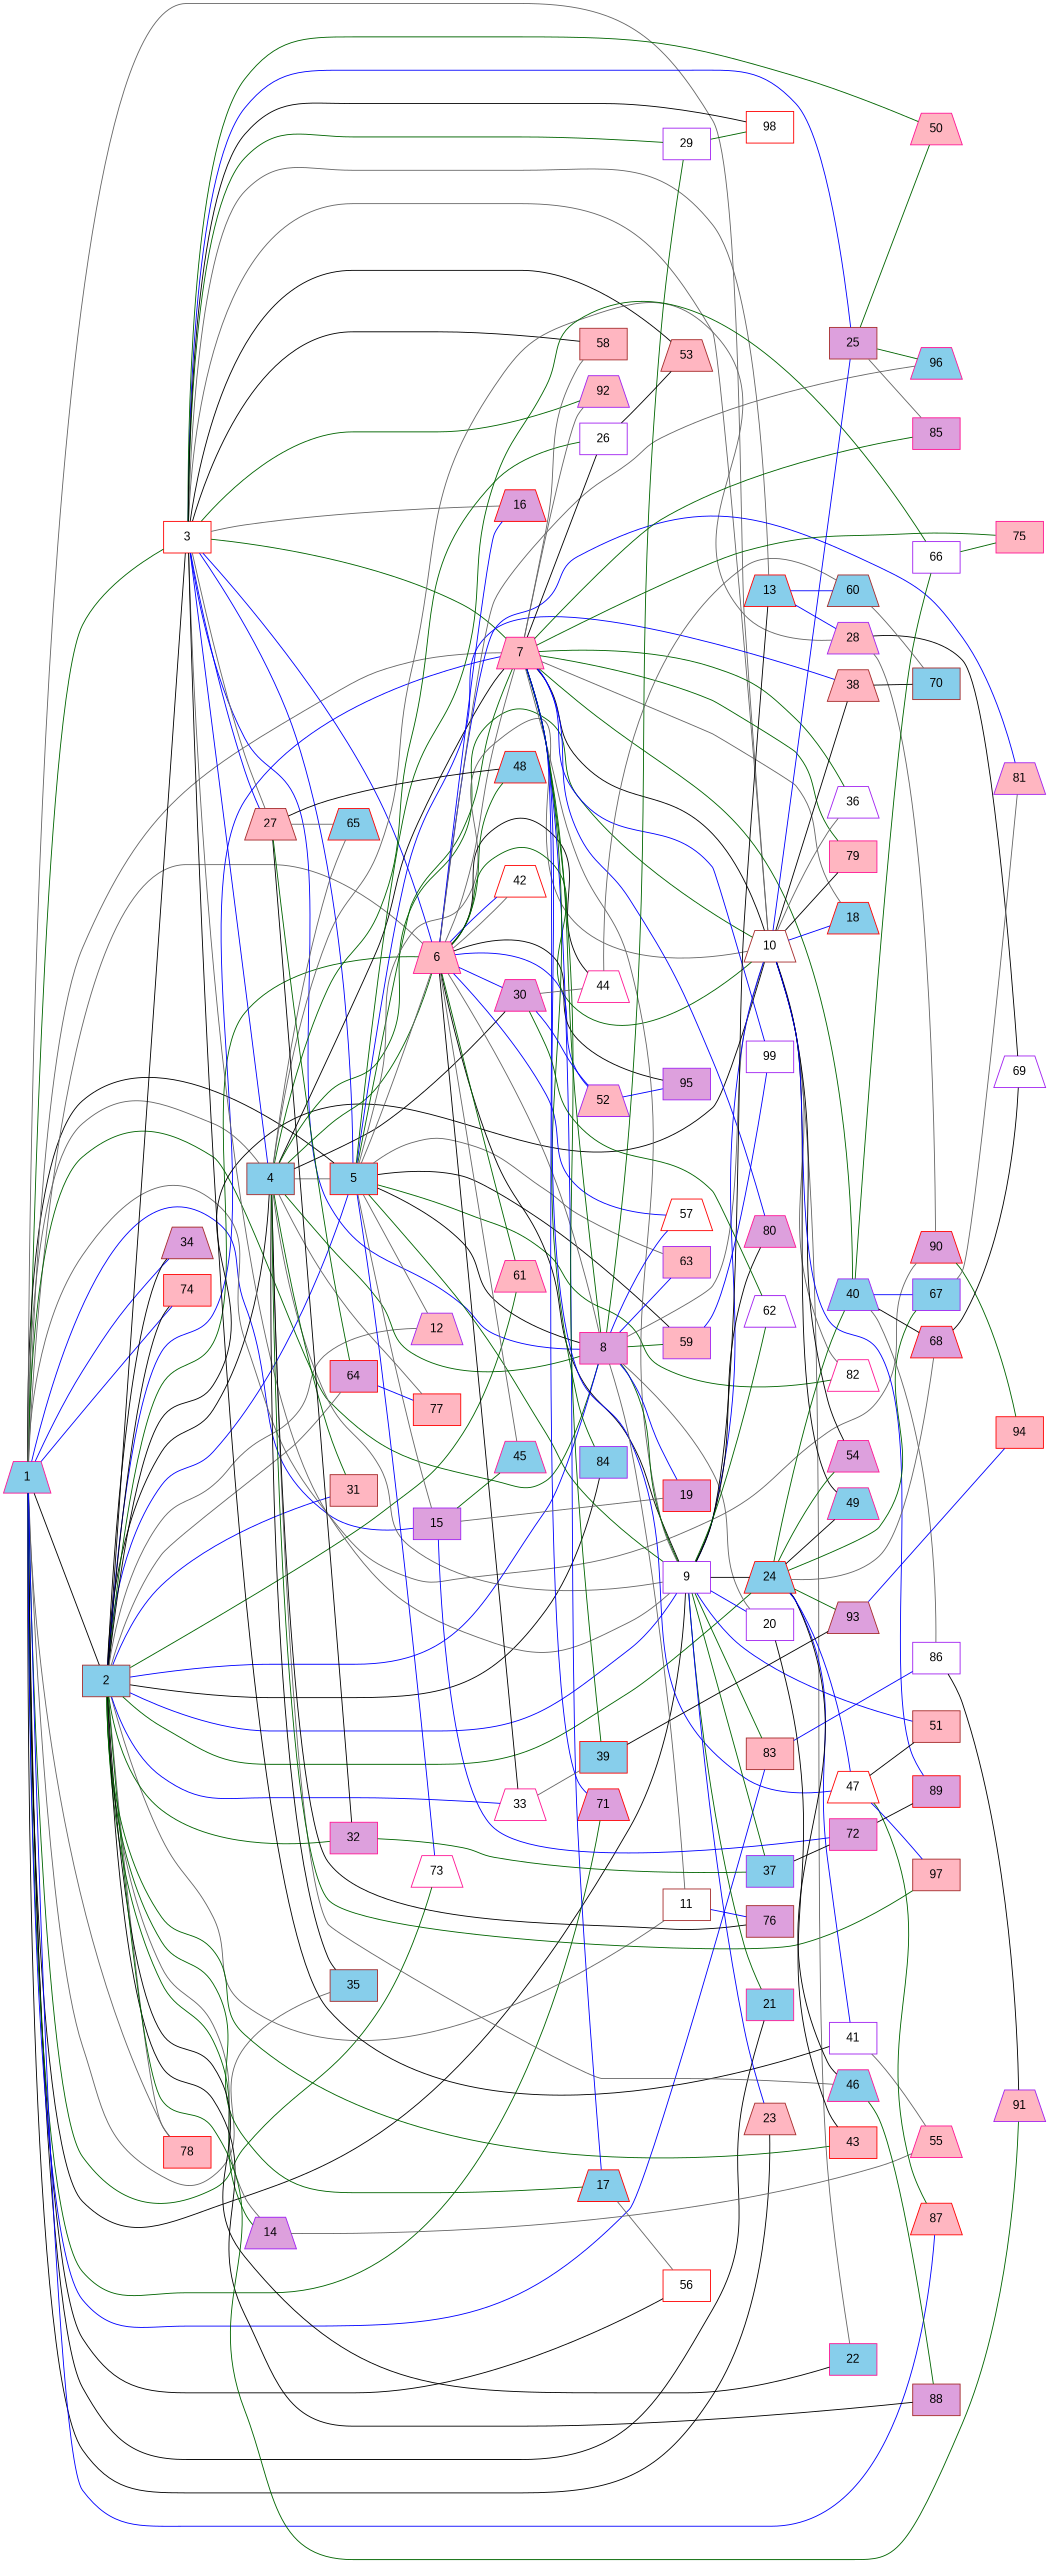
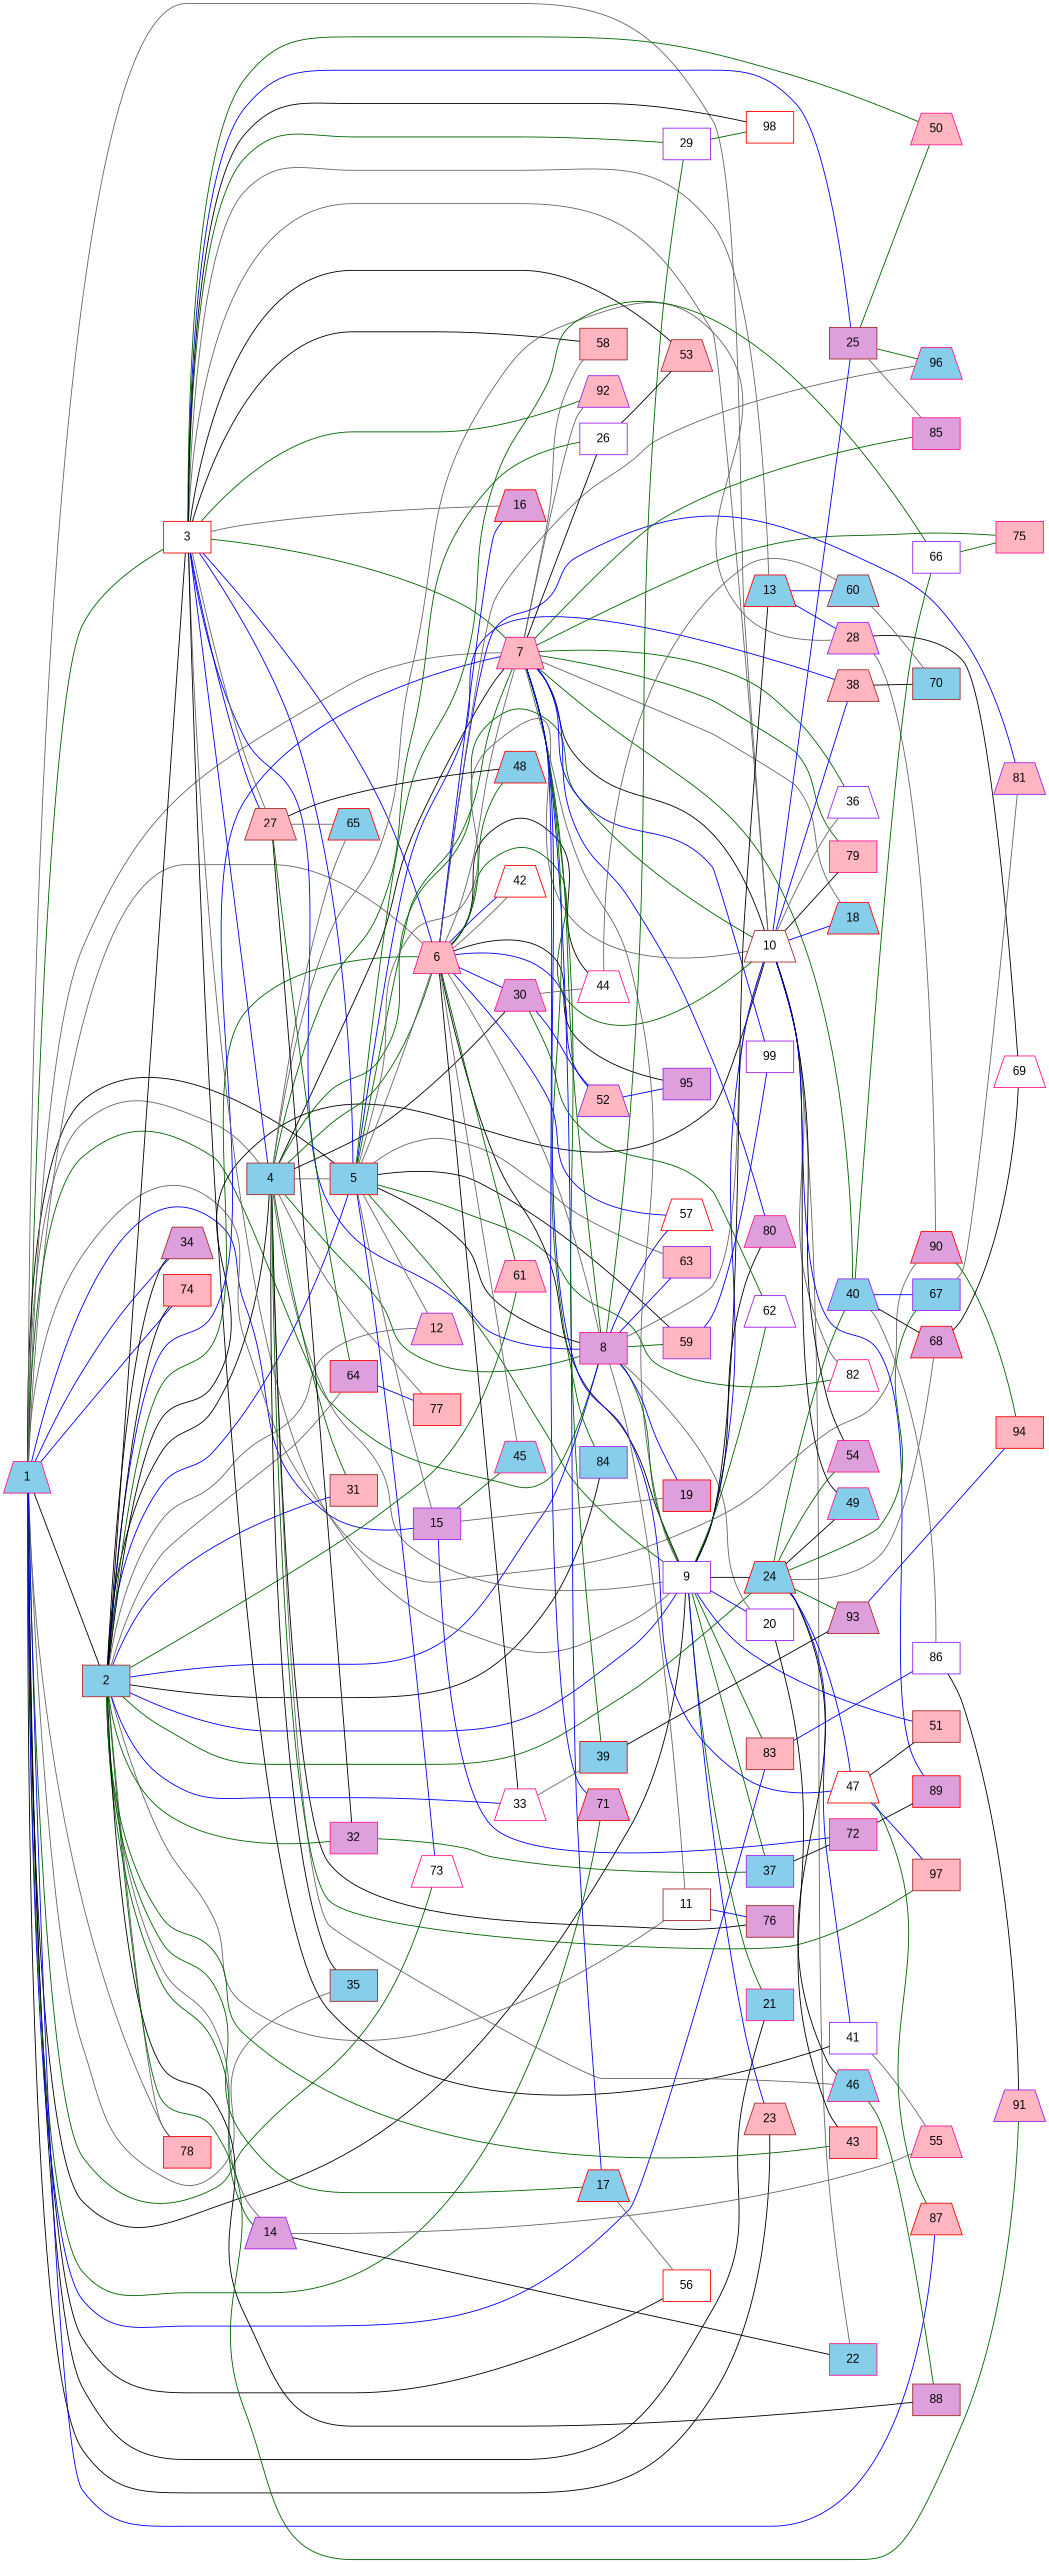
edge "38" -- "10": color black -> blue
node "69": color purple -> deeppink
edge "2" -- "22": now "14" -- "22"
